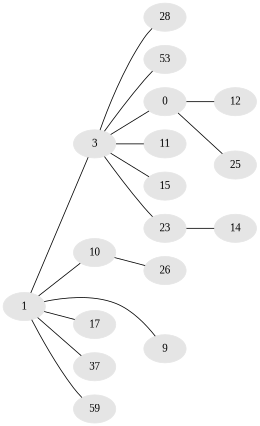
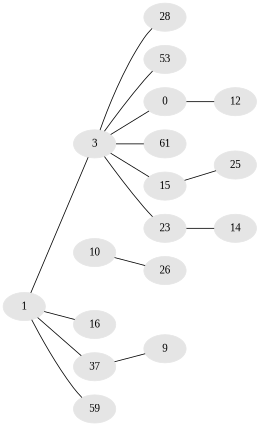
edge "0" -- "25": now "15" -- "25"
node "11": label "11" -> "61"
edge "10" -- "1": removed
edge "1" -- "9": now "37" -- "9"
node "17": label "17" -> "16"
